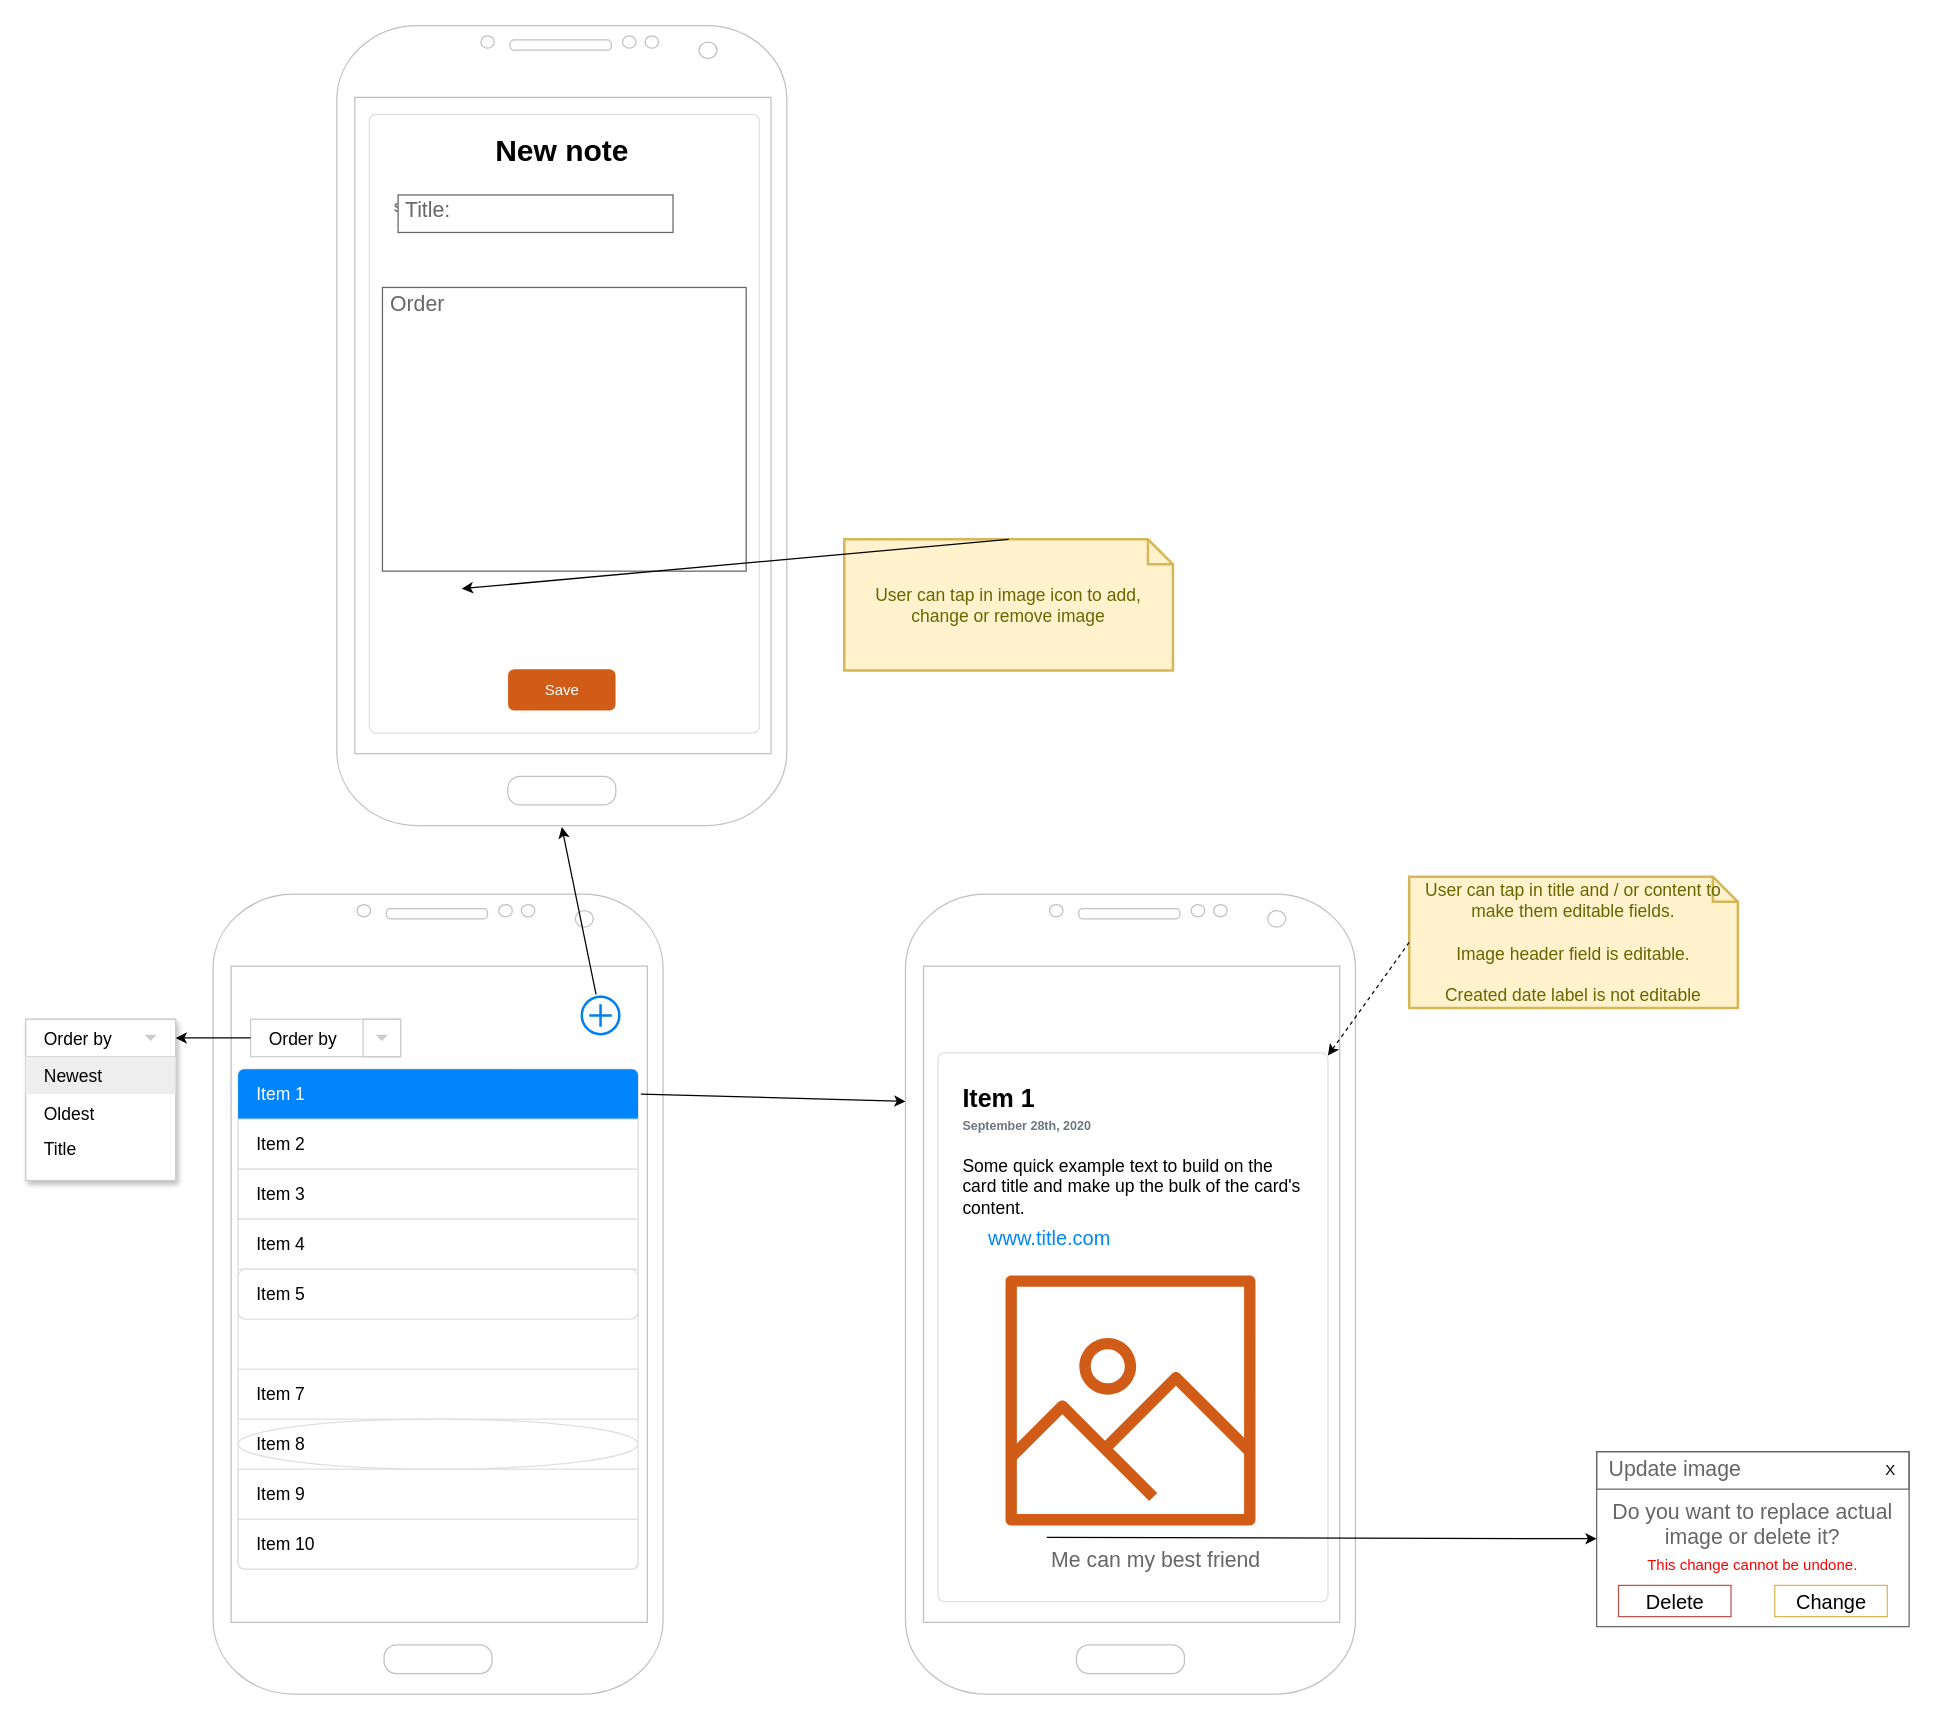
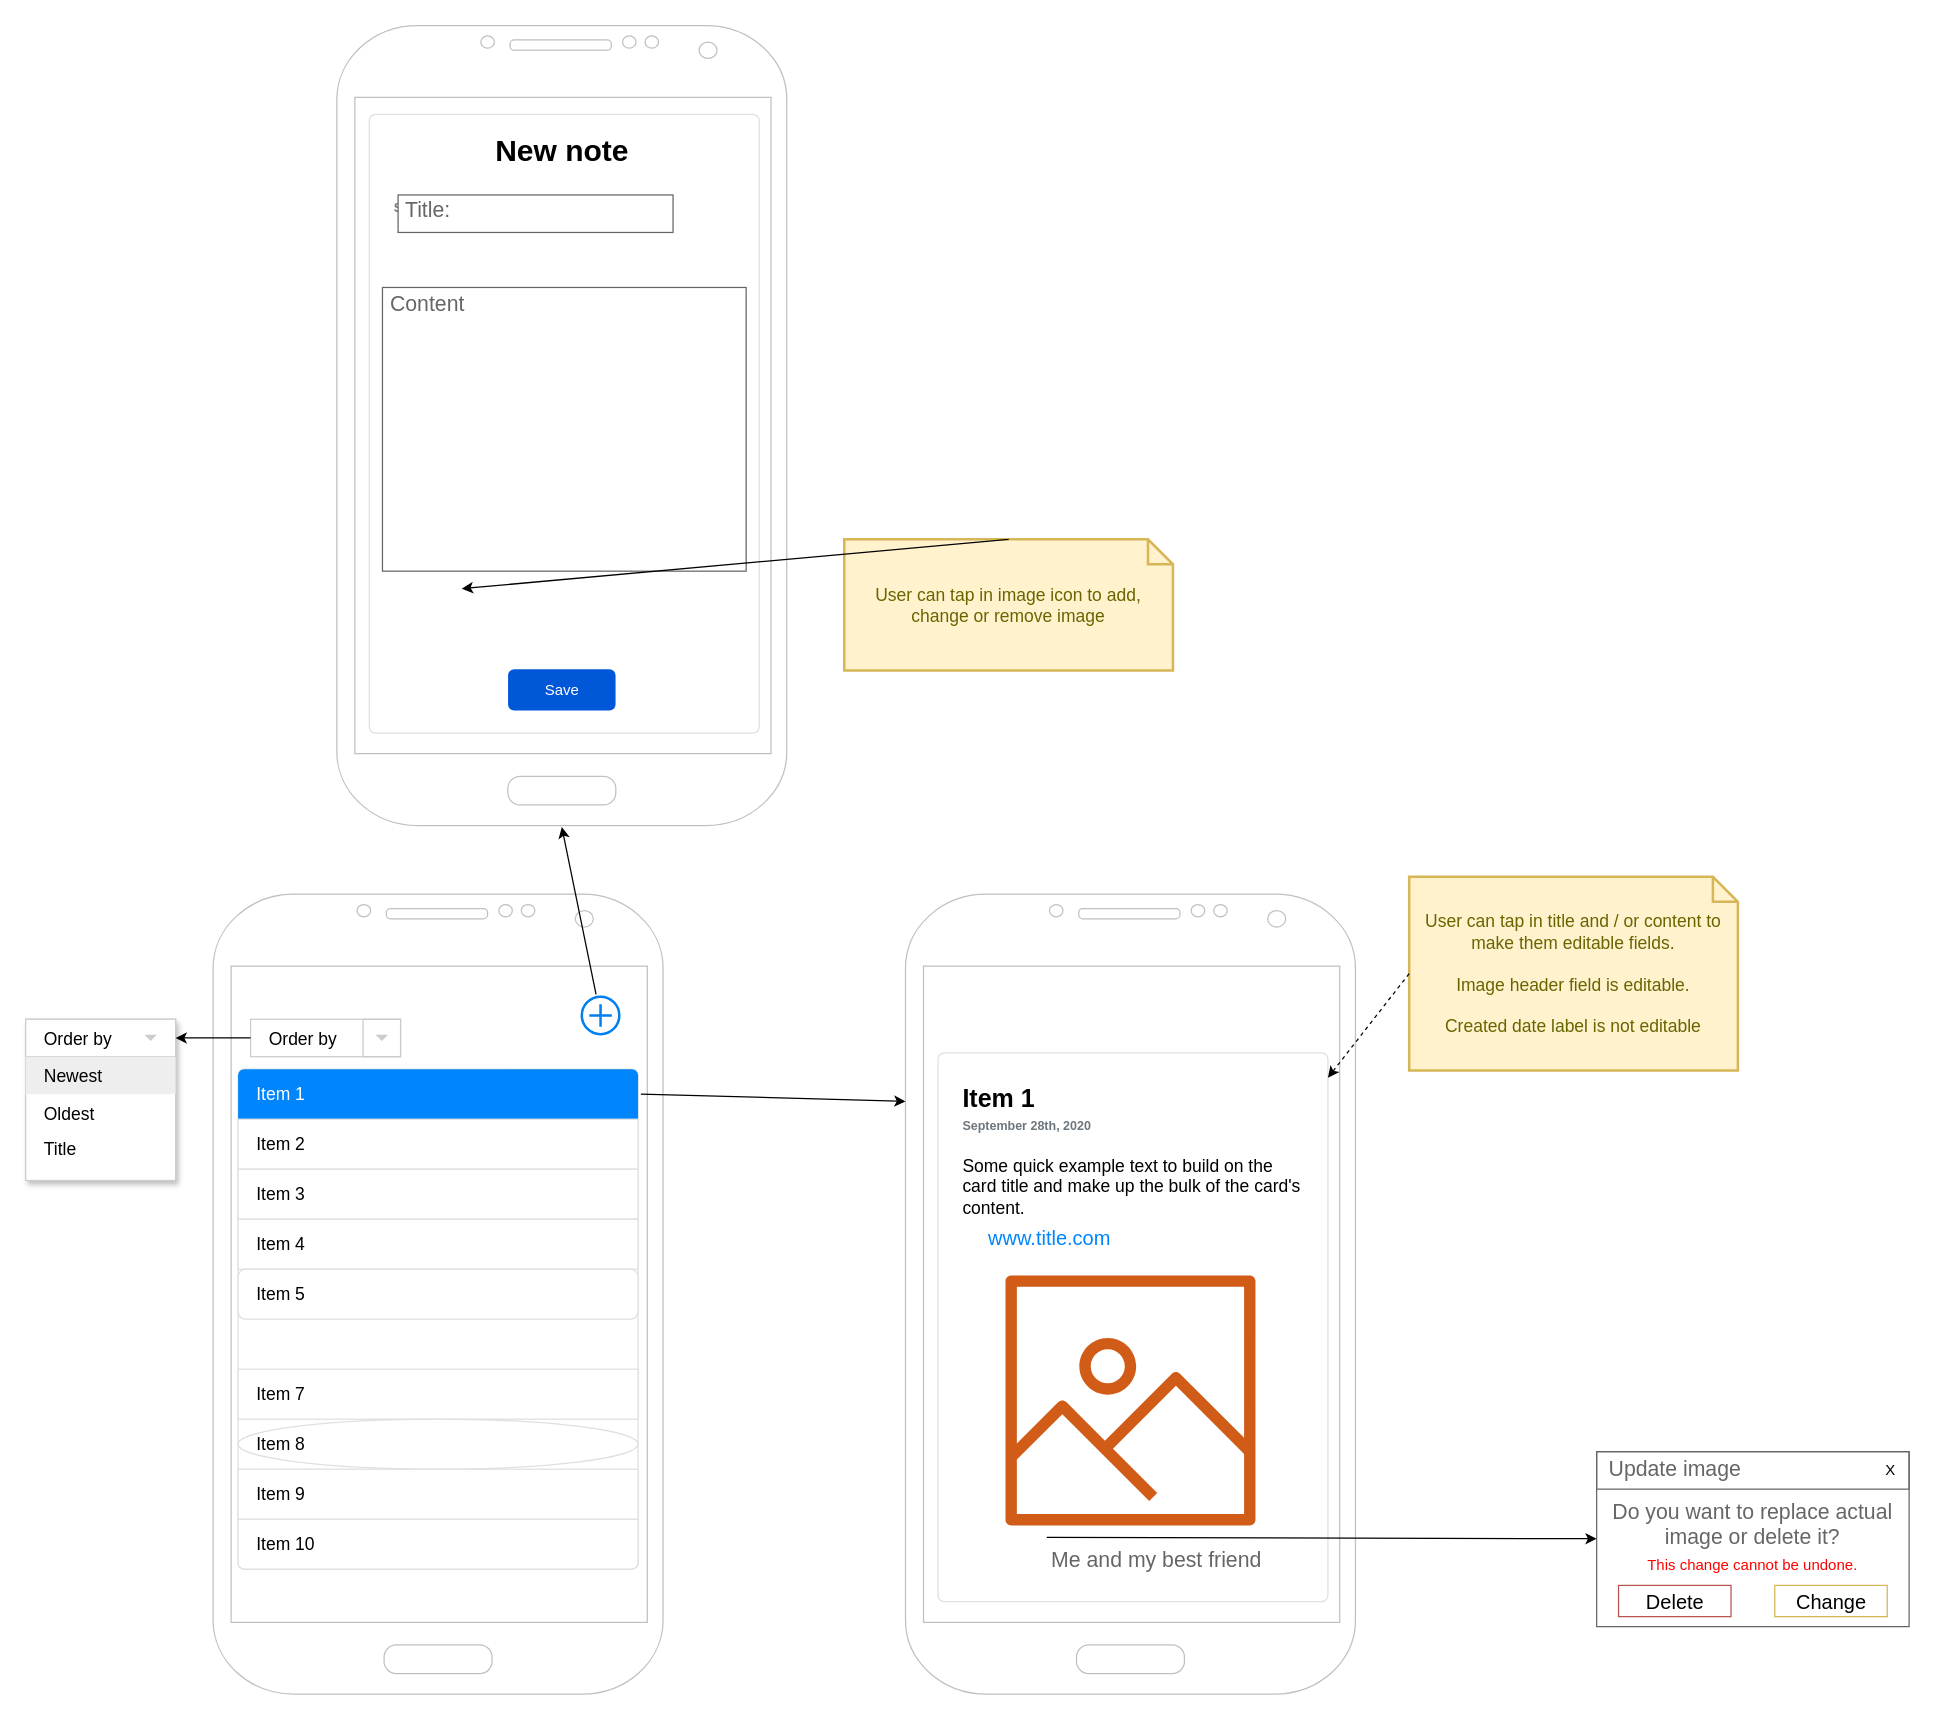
node "Order": label "Order" -> "Content"
node "Save": fillcolor #d05c17 -> #0057d8
node "User can tap in title and / or content to make them editable fields. Image header field is editable. Created date label is not editable": size 329x131 -> 329x194
node "Me can my best friend": label "Me can my best friend" -> "Me and my best friend"
